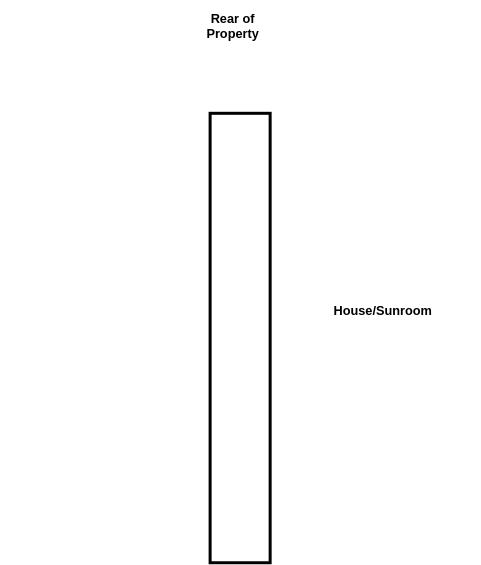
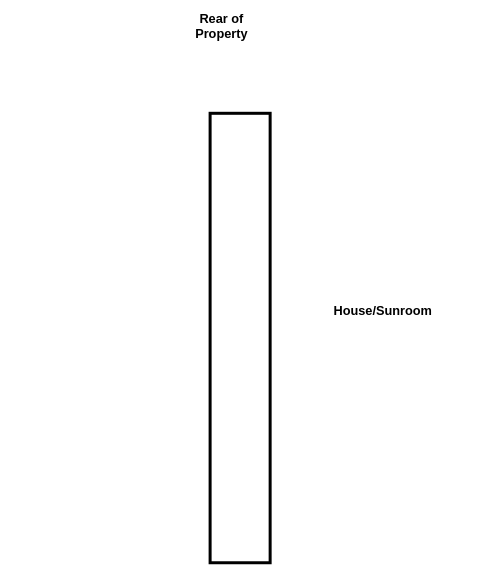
node "Rear of Property": moved (233, 27) -> (222, 27)
